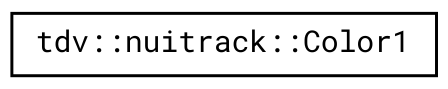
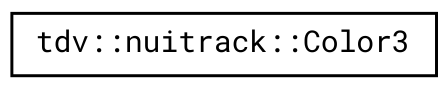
node "tdv::nuitrack::Color1": label "tdv::nuitrack::Color1" -> "tdv::nuitrack::Color3"
